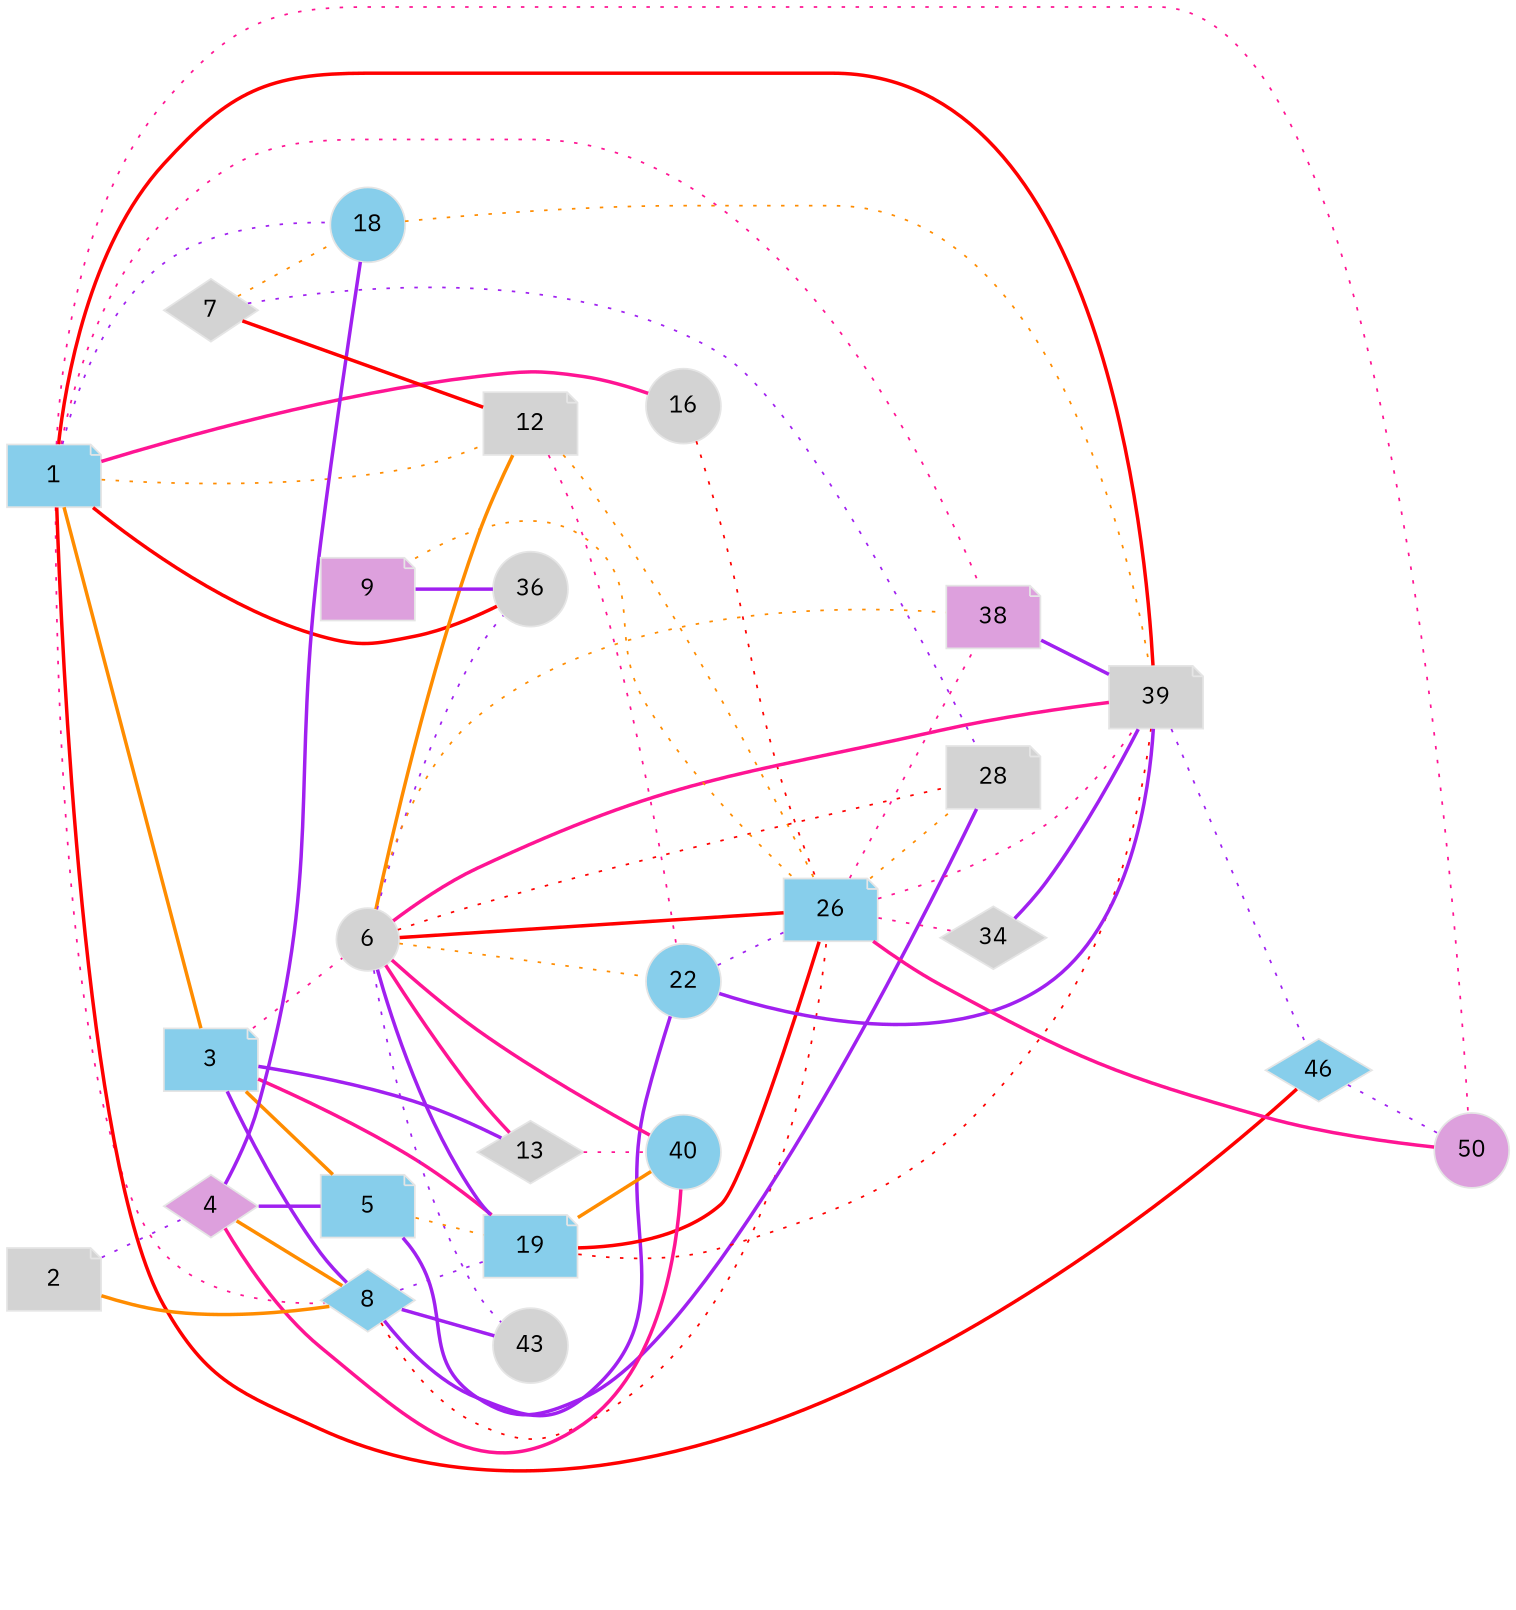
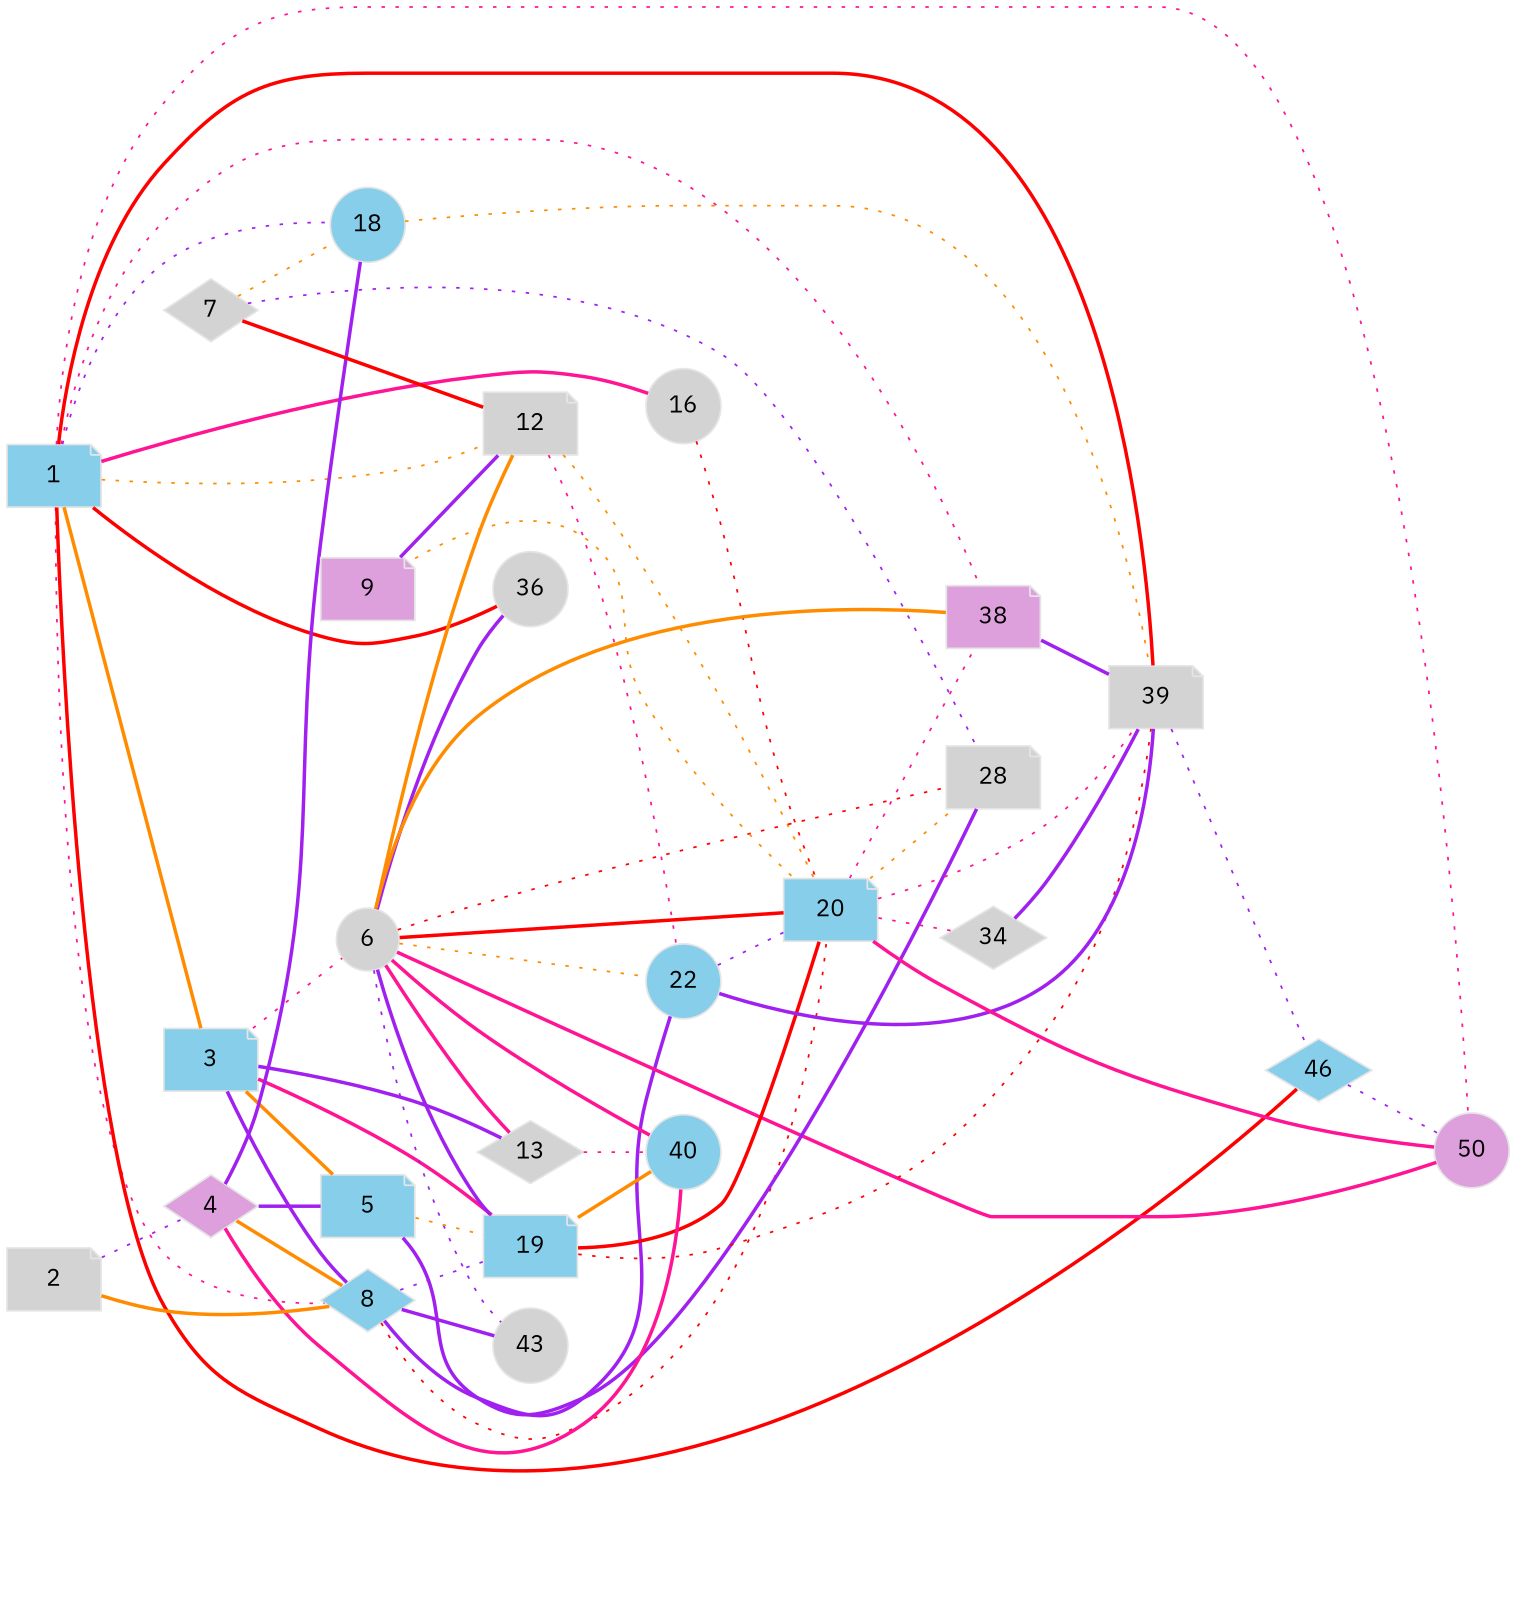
edge "9" -- "36": now "9" -- "12"
edge "38" -- "6": style dotted -> bold
edge "36" -- "6": style dotted -> bold
edge "39" -- "6": now "50" -- "6"
node "26": label "26" -> "20"
